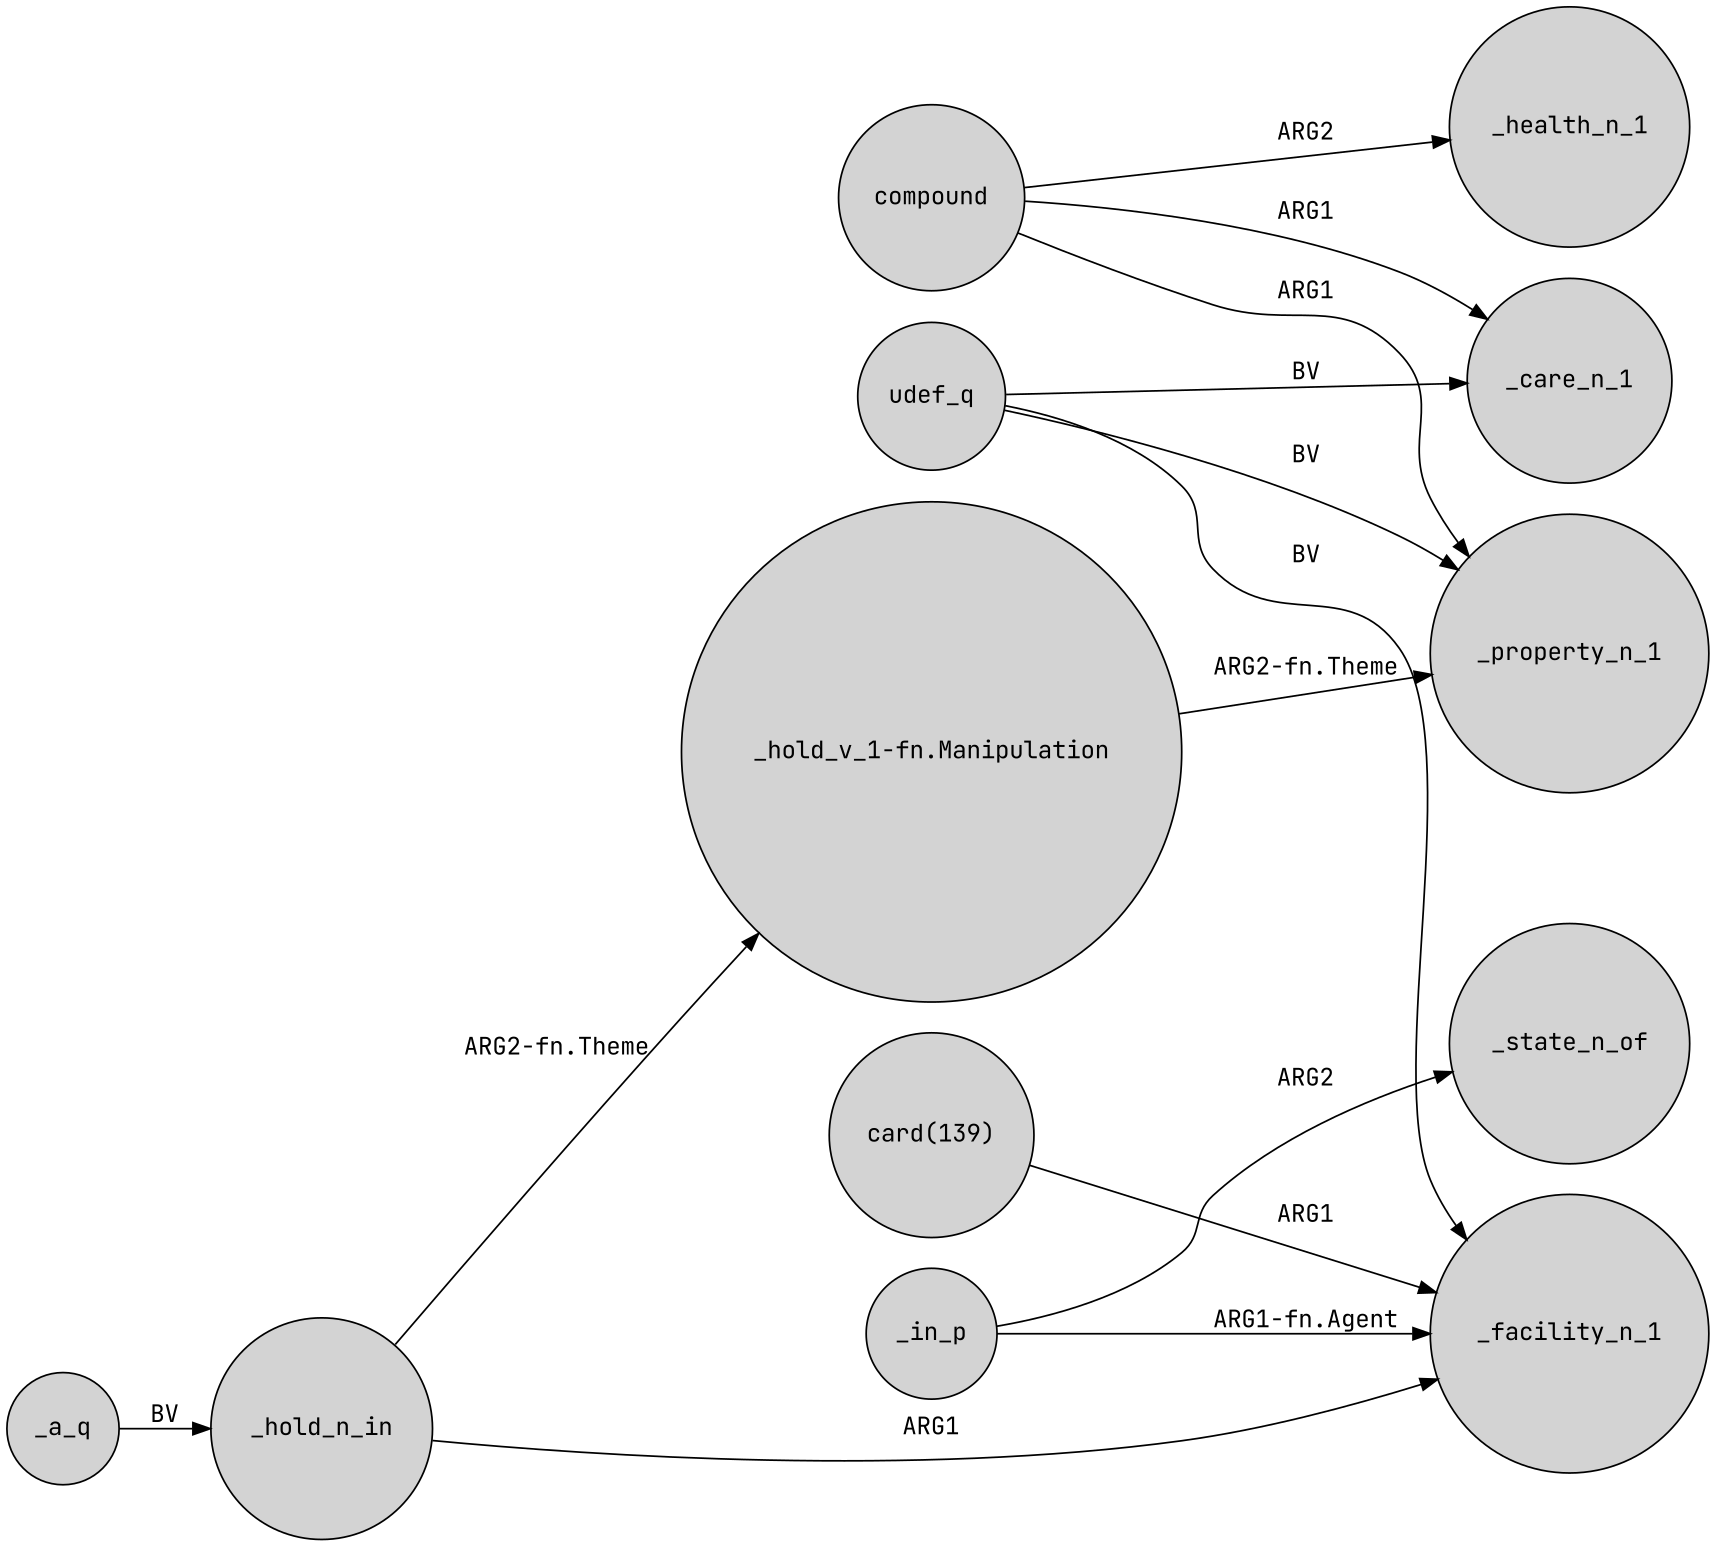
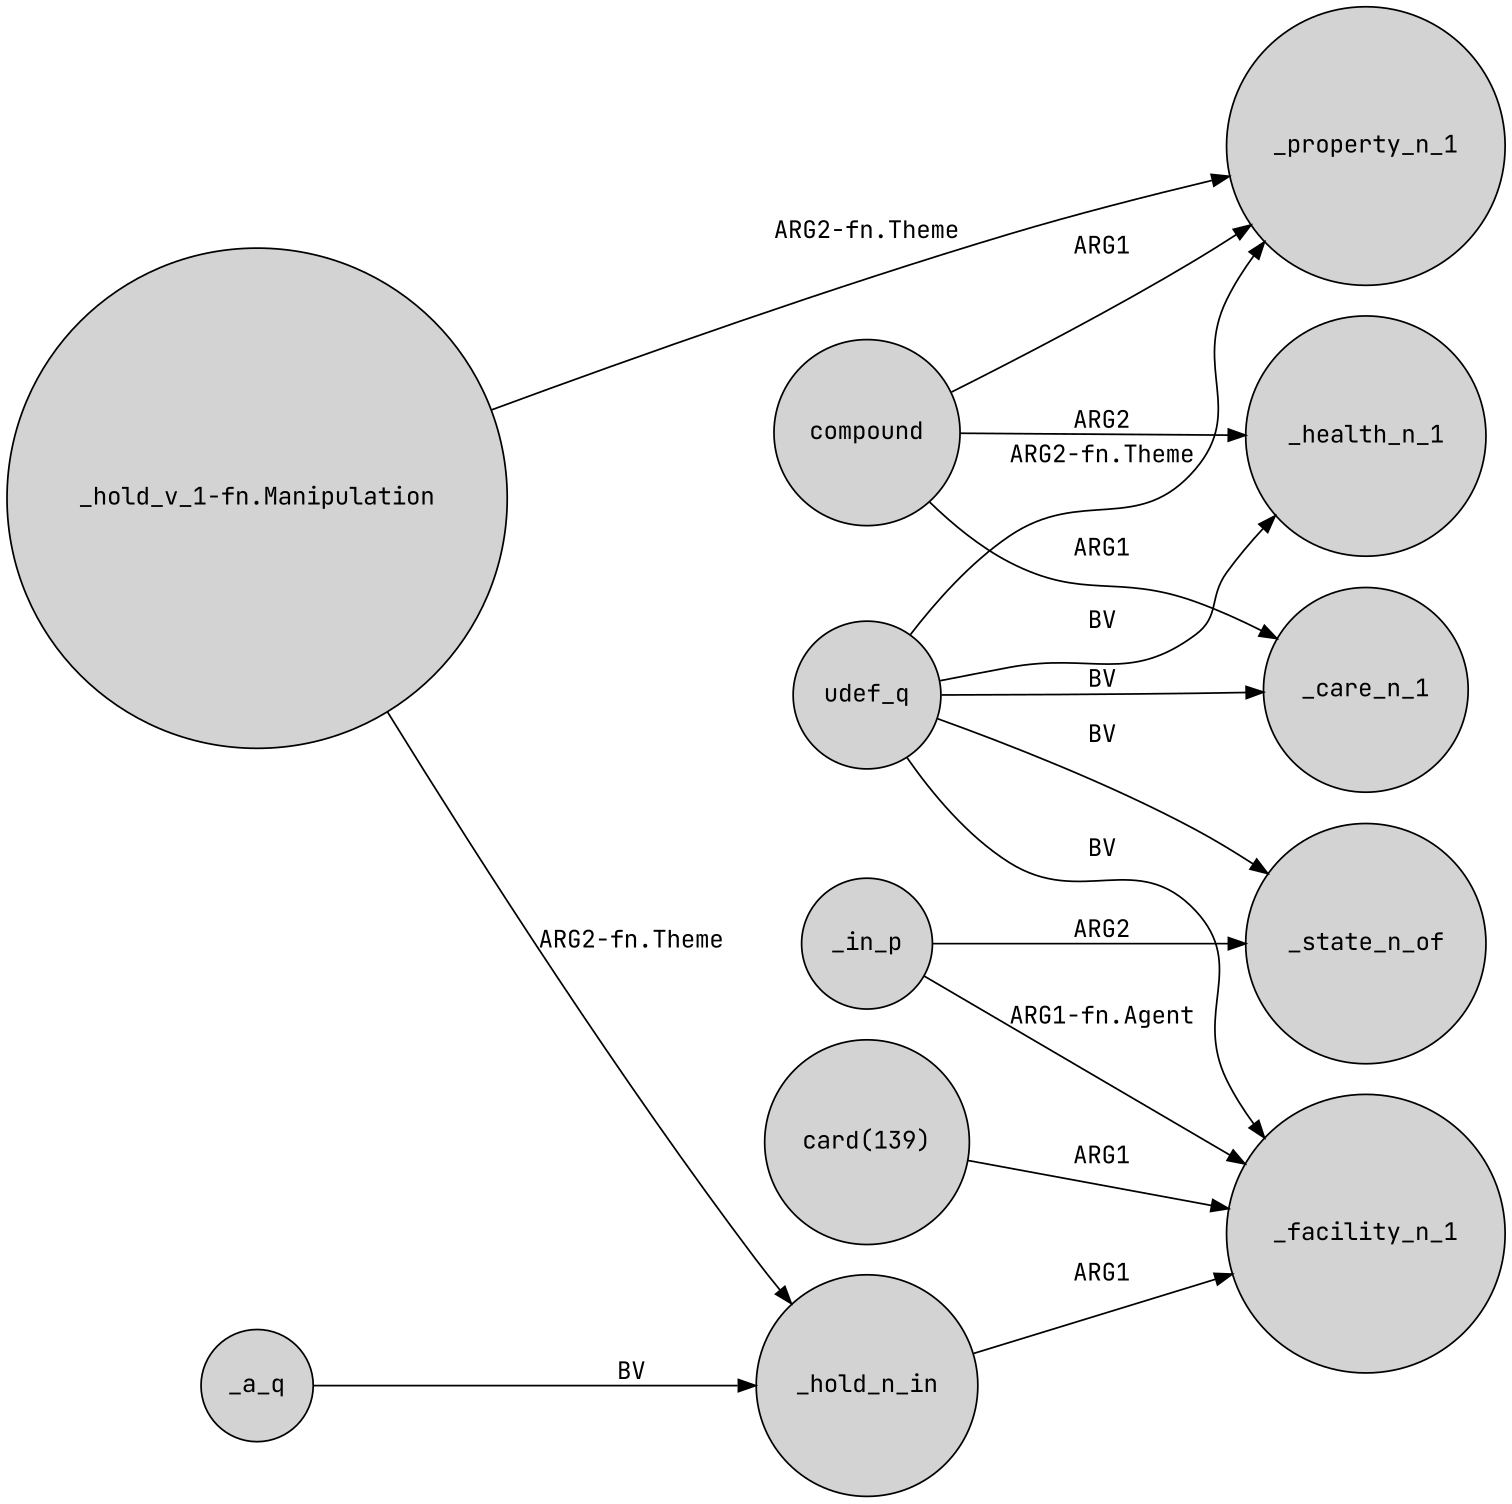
edge "udef_q" -> "_property_n_1": label "BV" -> "ARG2-fn.Theme"
edge "udef_q" -> "_health_n_1": added, label "BV"
edge "udef_q" -> "_state_n_of": added, label "BV"
edge "_hold_n_in" -> "_hold_v_1-fn.Manipulation": reversed
